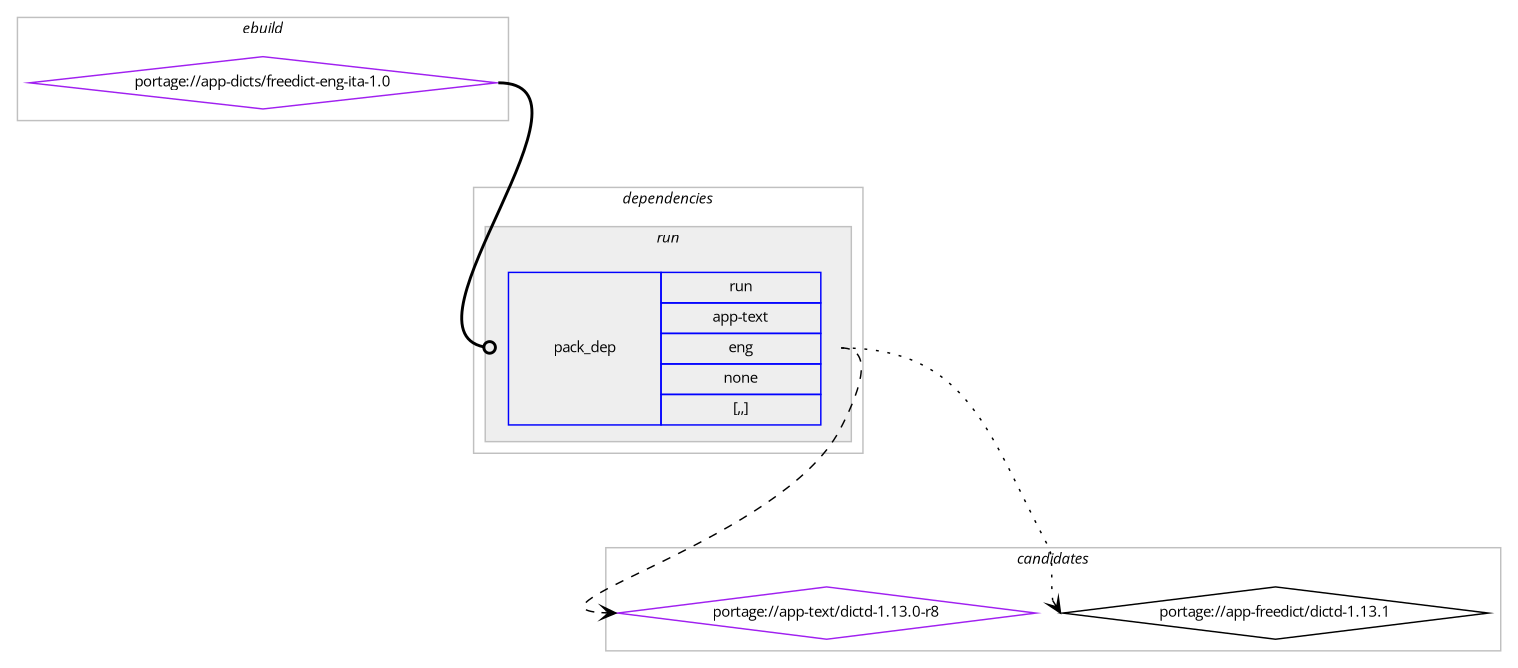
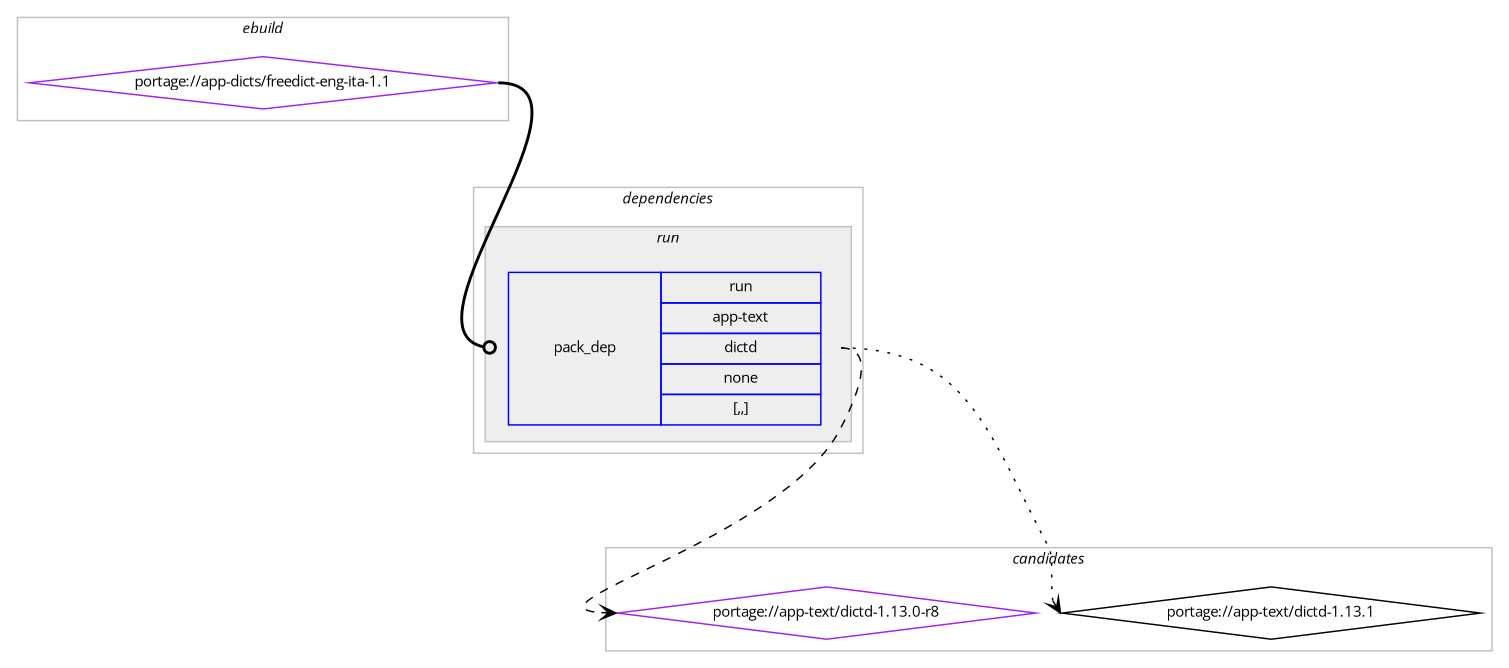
node "portage://app-dicts/freedict-eng-ita-1.0": label "portage://app-dicts/freedict-eng-ita-1.0" -> "portage://app-dicts/freedict-eng-ita-1.1"
node "pack_dep": text "eng" -> "dictd"
node "portage://app-freedict/dictd-1.13.1": label "portage://app-freedict/dictd-1.13.1" -> "portage://app-text/dictd-1.13.1"
